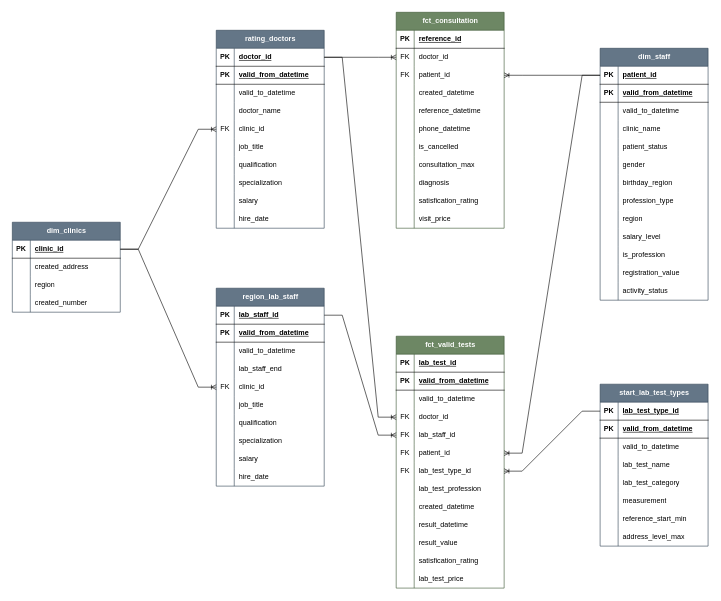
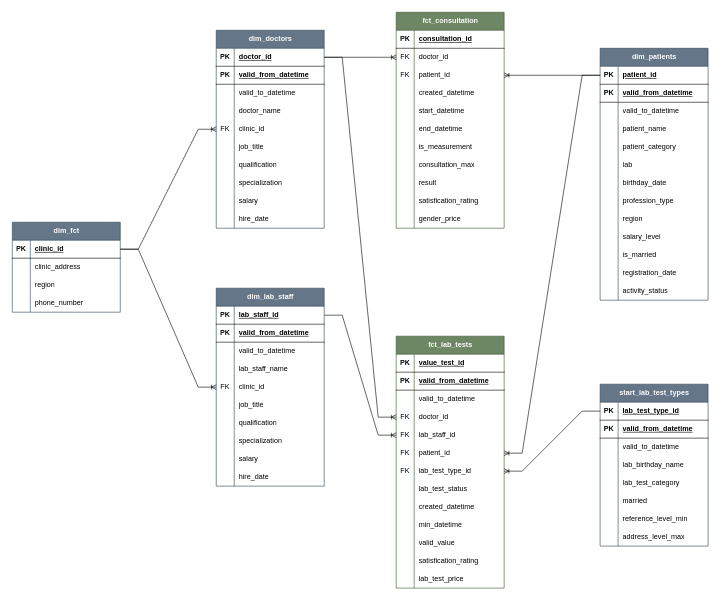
node "rating_doctors": label "rating_doctors" -> "dim_doctors"
node "reference_id": label "reference_id" -> "consultation_id"
node "dim_staff": label "dim_staff" -> "dim_patients"
node "reference_datetime": label "reference_datetime" -> "start_datetime"
node "phone_datetime": label "phone_datetime" -> "end_datetime"
node "clinic_name": label "clinic_name" -> "patient_name"
node "is_cancelled": label "is_cancelled" -> "is_measurement"
node "patient_status": label "patient_status" -> "patient_category"
node "gender": label "gender" -> "lab"
node "diagnosis": label "diagnosis" -> "result"
node "birthday_region": label "birthday_region" -> "birthday_date"
node "visit_price": label "visit_price" -> "gender_price"
node "dim_clinics": label "dim_clinics" -> "dim_fct"
node "is_profession": label "is_profession" -> "is_married"
node "created_address": label "created_address" -> "clinic_address"
node "registration_value": label "registration_value" -> "registration_date"
node "region_lab_staff": label "region_lab_staff" -> "dim_lab_staff"
node "created_number": label "created_number" -> "phone_number"
node "fct_valid_tests": label "fct_valid_tests" -> "fct_lab_tests"
node "lab_test_id": label "lab_test_id" -> "value_test_id"
node "lab_staff_end": label "lab_staff_end" -> "lab_staff_name"
node "lab_test_name": label "lab_test_name" -> "lab_birthday_name"
node "lab_test_profession": label "lab_test_profession" -> "lab_test_status"
node "measurement": label "measurement" -> "married"
node "reference_start_min": label "reference_start_min" -> "reference_level_min"
node "result_datetime": label "result_datetime" -> "min_datetime"
node "result_value": label "result_value" -> "valid_value"
